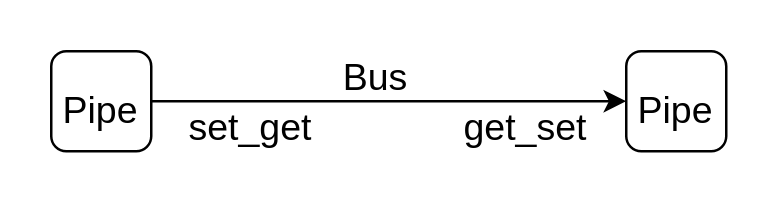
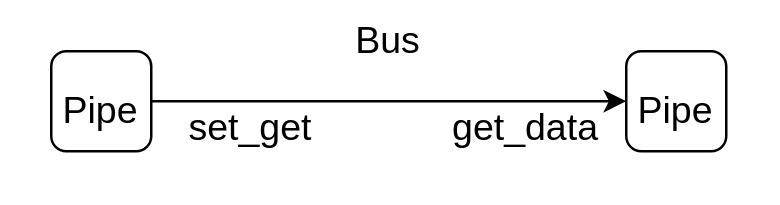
node "Bus": moved (376, 76) -> (389, 39)
node "get_set": label "get_set" -> "get_data"
